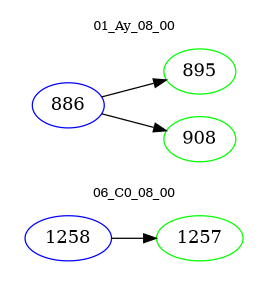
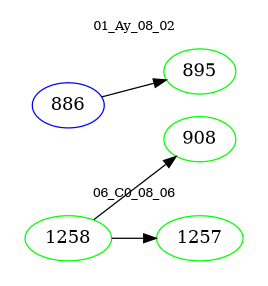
cluster "01_Ay_08_00": label "01_Ay_08_00" -> "01_Ay_08_02"
edge "886" -> "908": now "1258" -> "908"
cluster "06_C0_08_00": label "06_C0_08_00" -> "06_C0_08_06"
node "1258": color blue -> green
